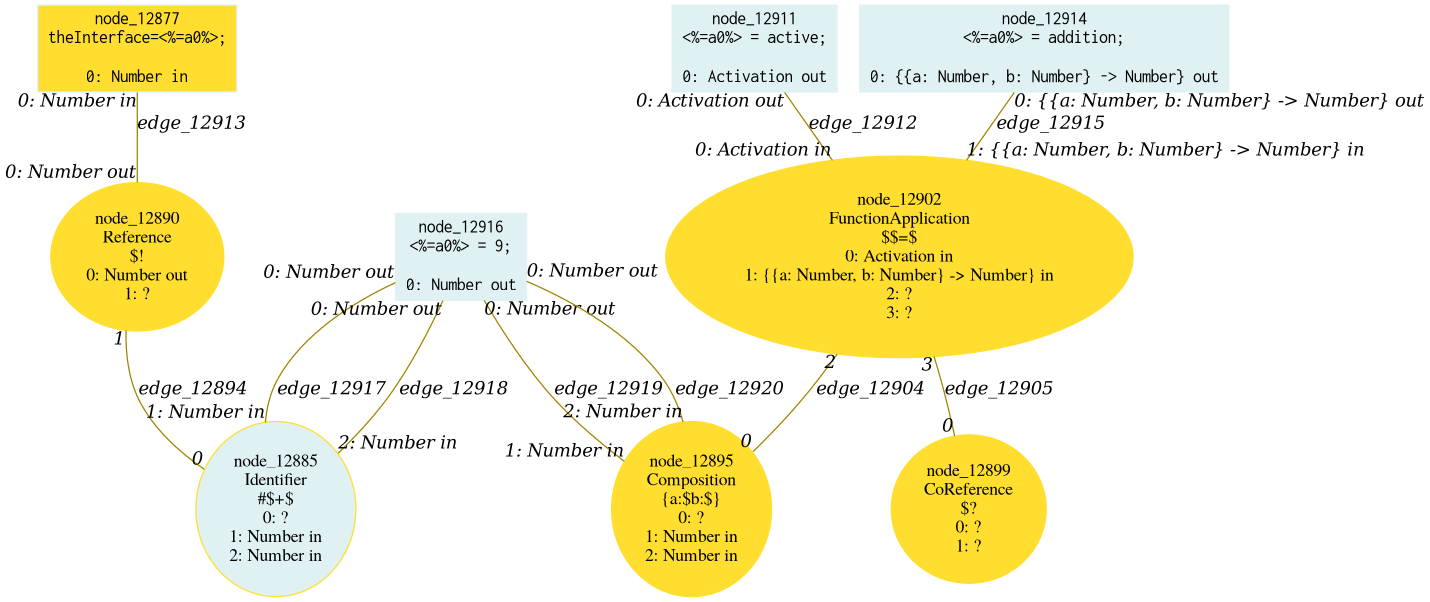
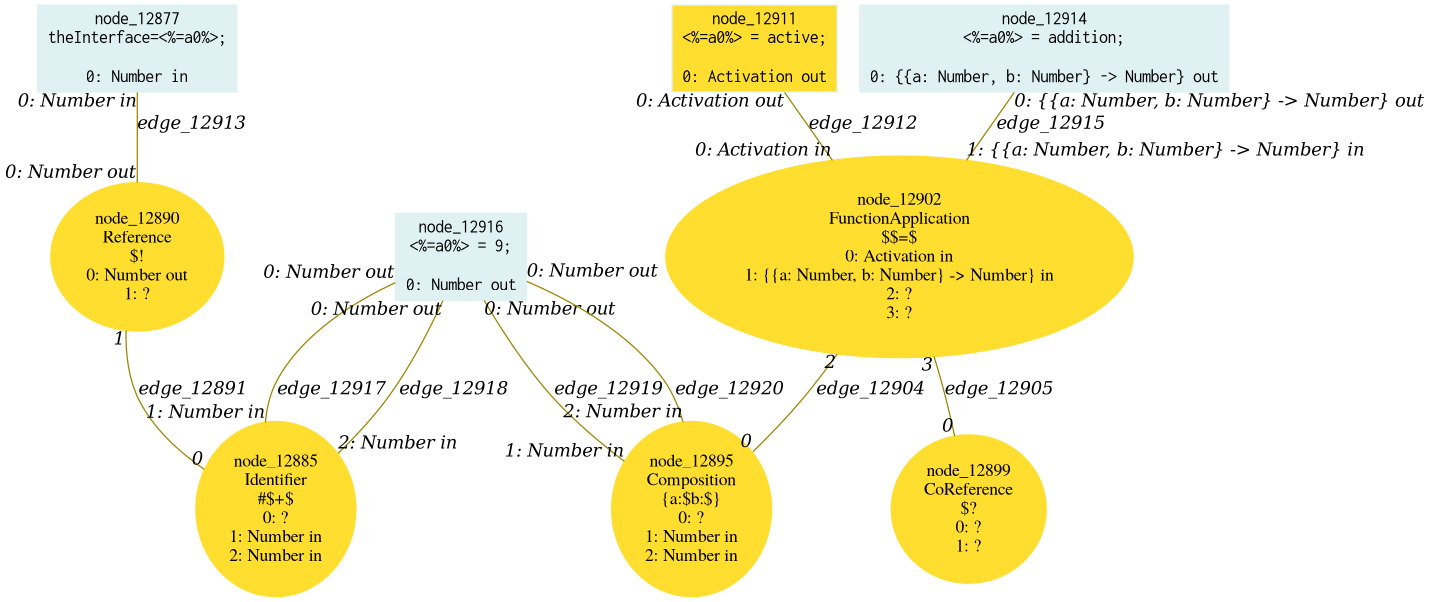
node "node_12877 theInterface=<%=a0%>; 0: Number in": fillcolor #ffde2f -> #dff1f2
node "node_12911 <%=a0%> = active; 0: Activation out": fillcolor #dff1f2 -> #ffde2f
edge "node_12890 Reference $! 0: Number out 1: ?" -- "node_12885 Identifier #$+$ 0: ? 1: Number in 2: Number in": label "edge_12894" -> "edge_12891"
node "node_12885 Identifier #$+$ 0: ? 1: Number in 2: Number in": fillcolor #dff1f2 -> #ffde2f
